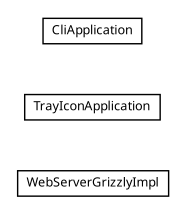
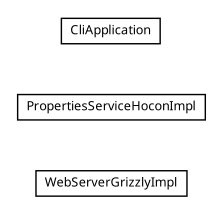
node "TrayIconApplication": removed
node "PropertiesServiceHoconImpl": added
